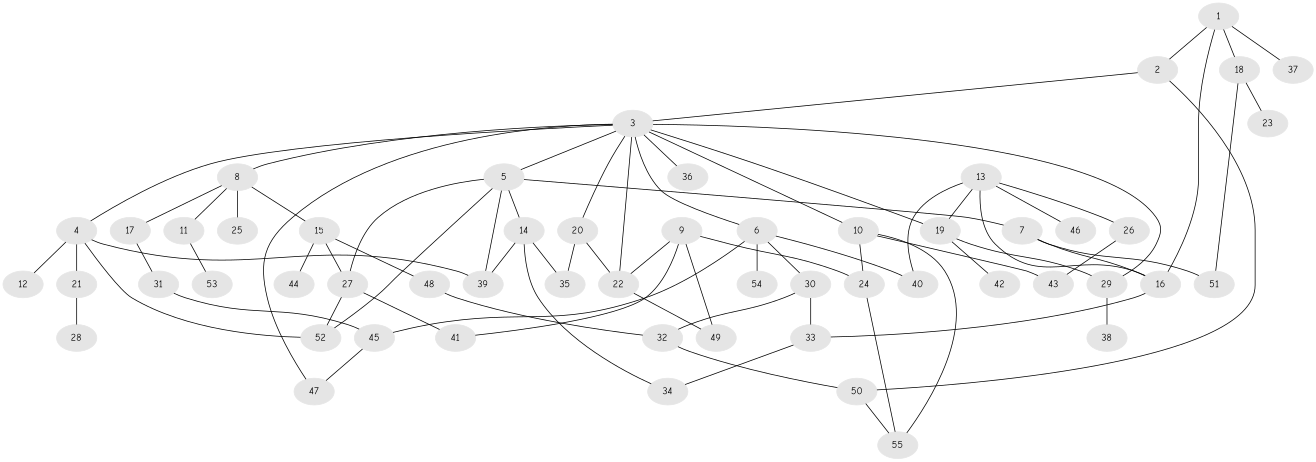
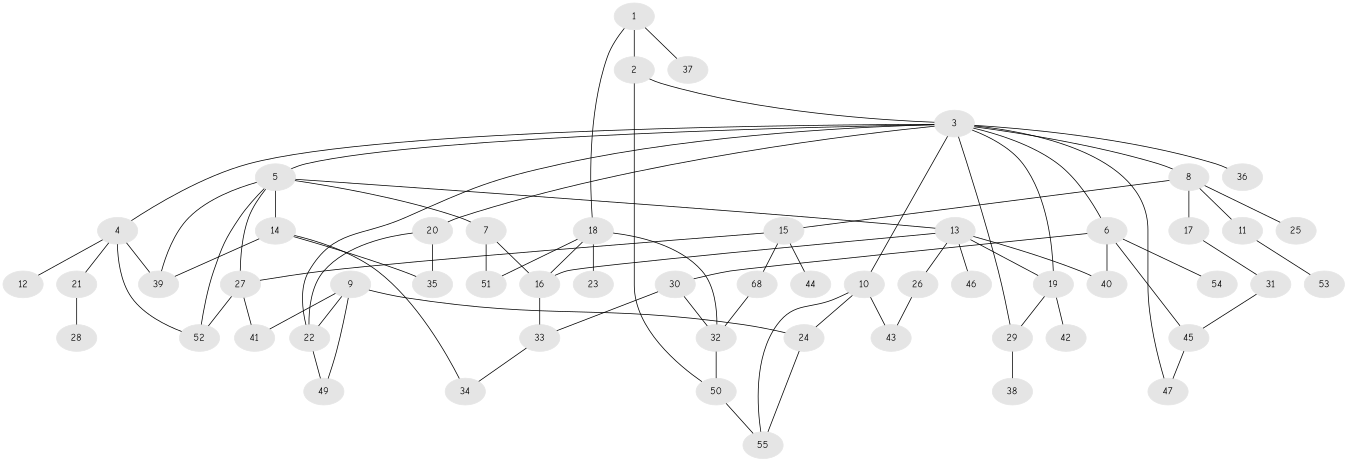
edge "1" -- "16": now "18" -- "16"
edge "5" -- "13": added
edge "18" -- "32": added
node "48": label "48" -> "68"
